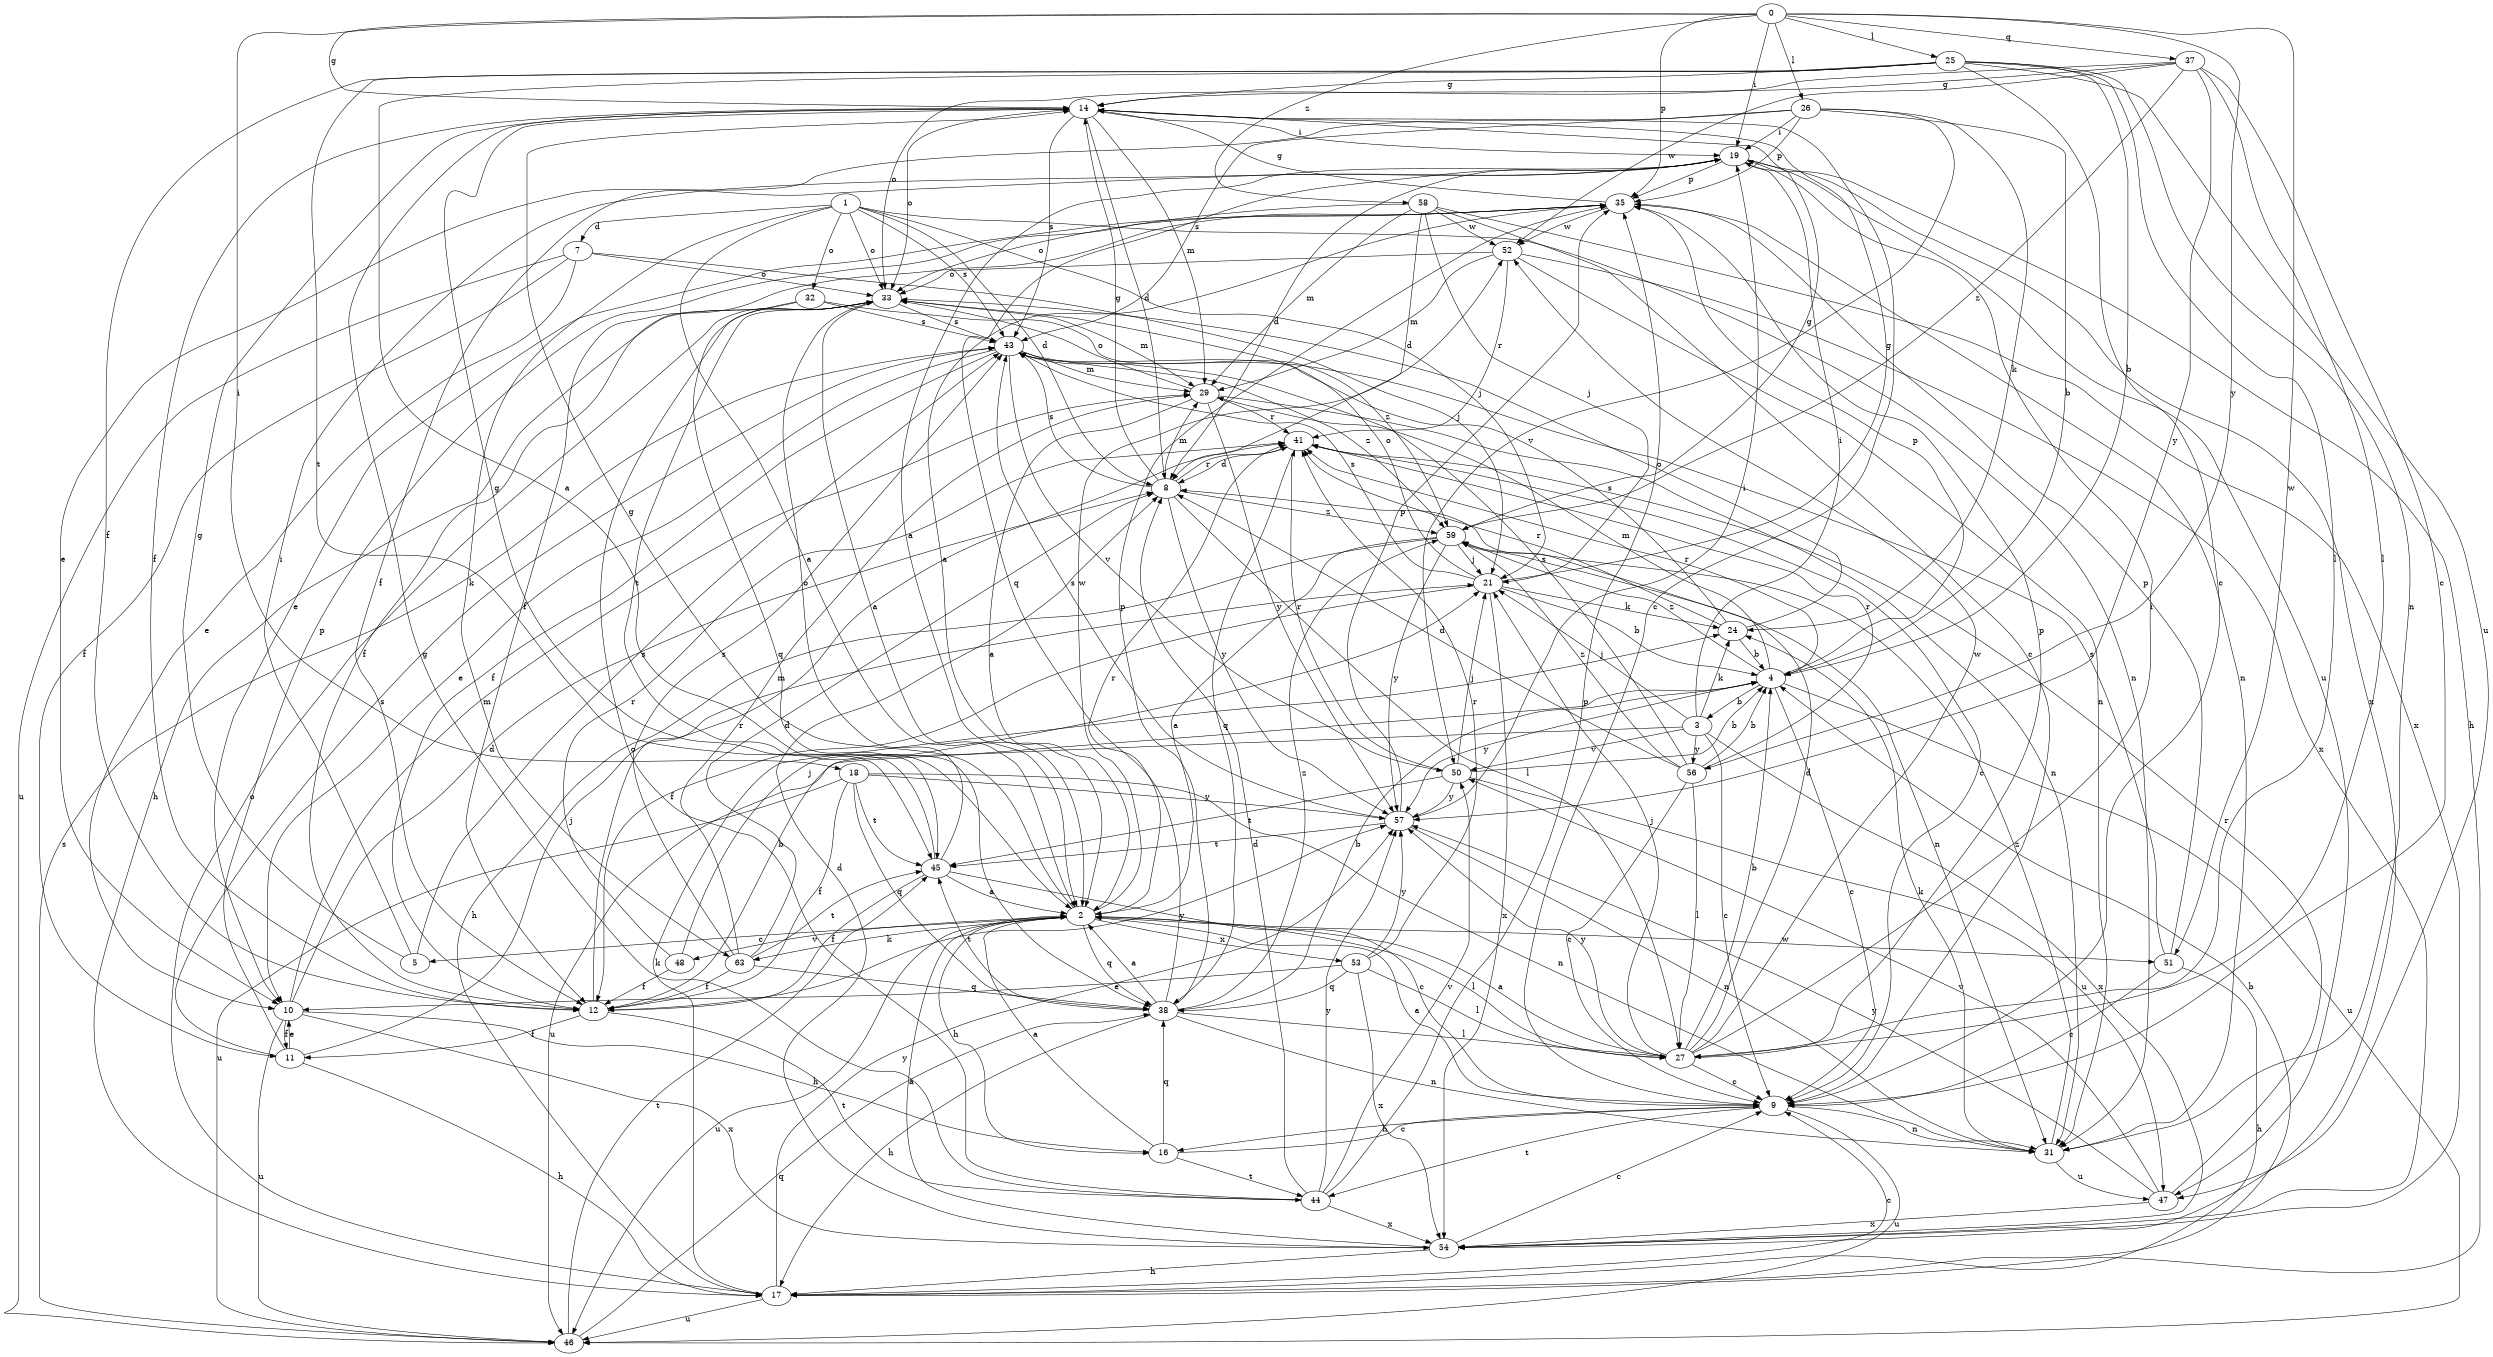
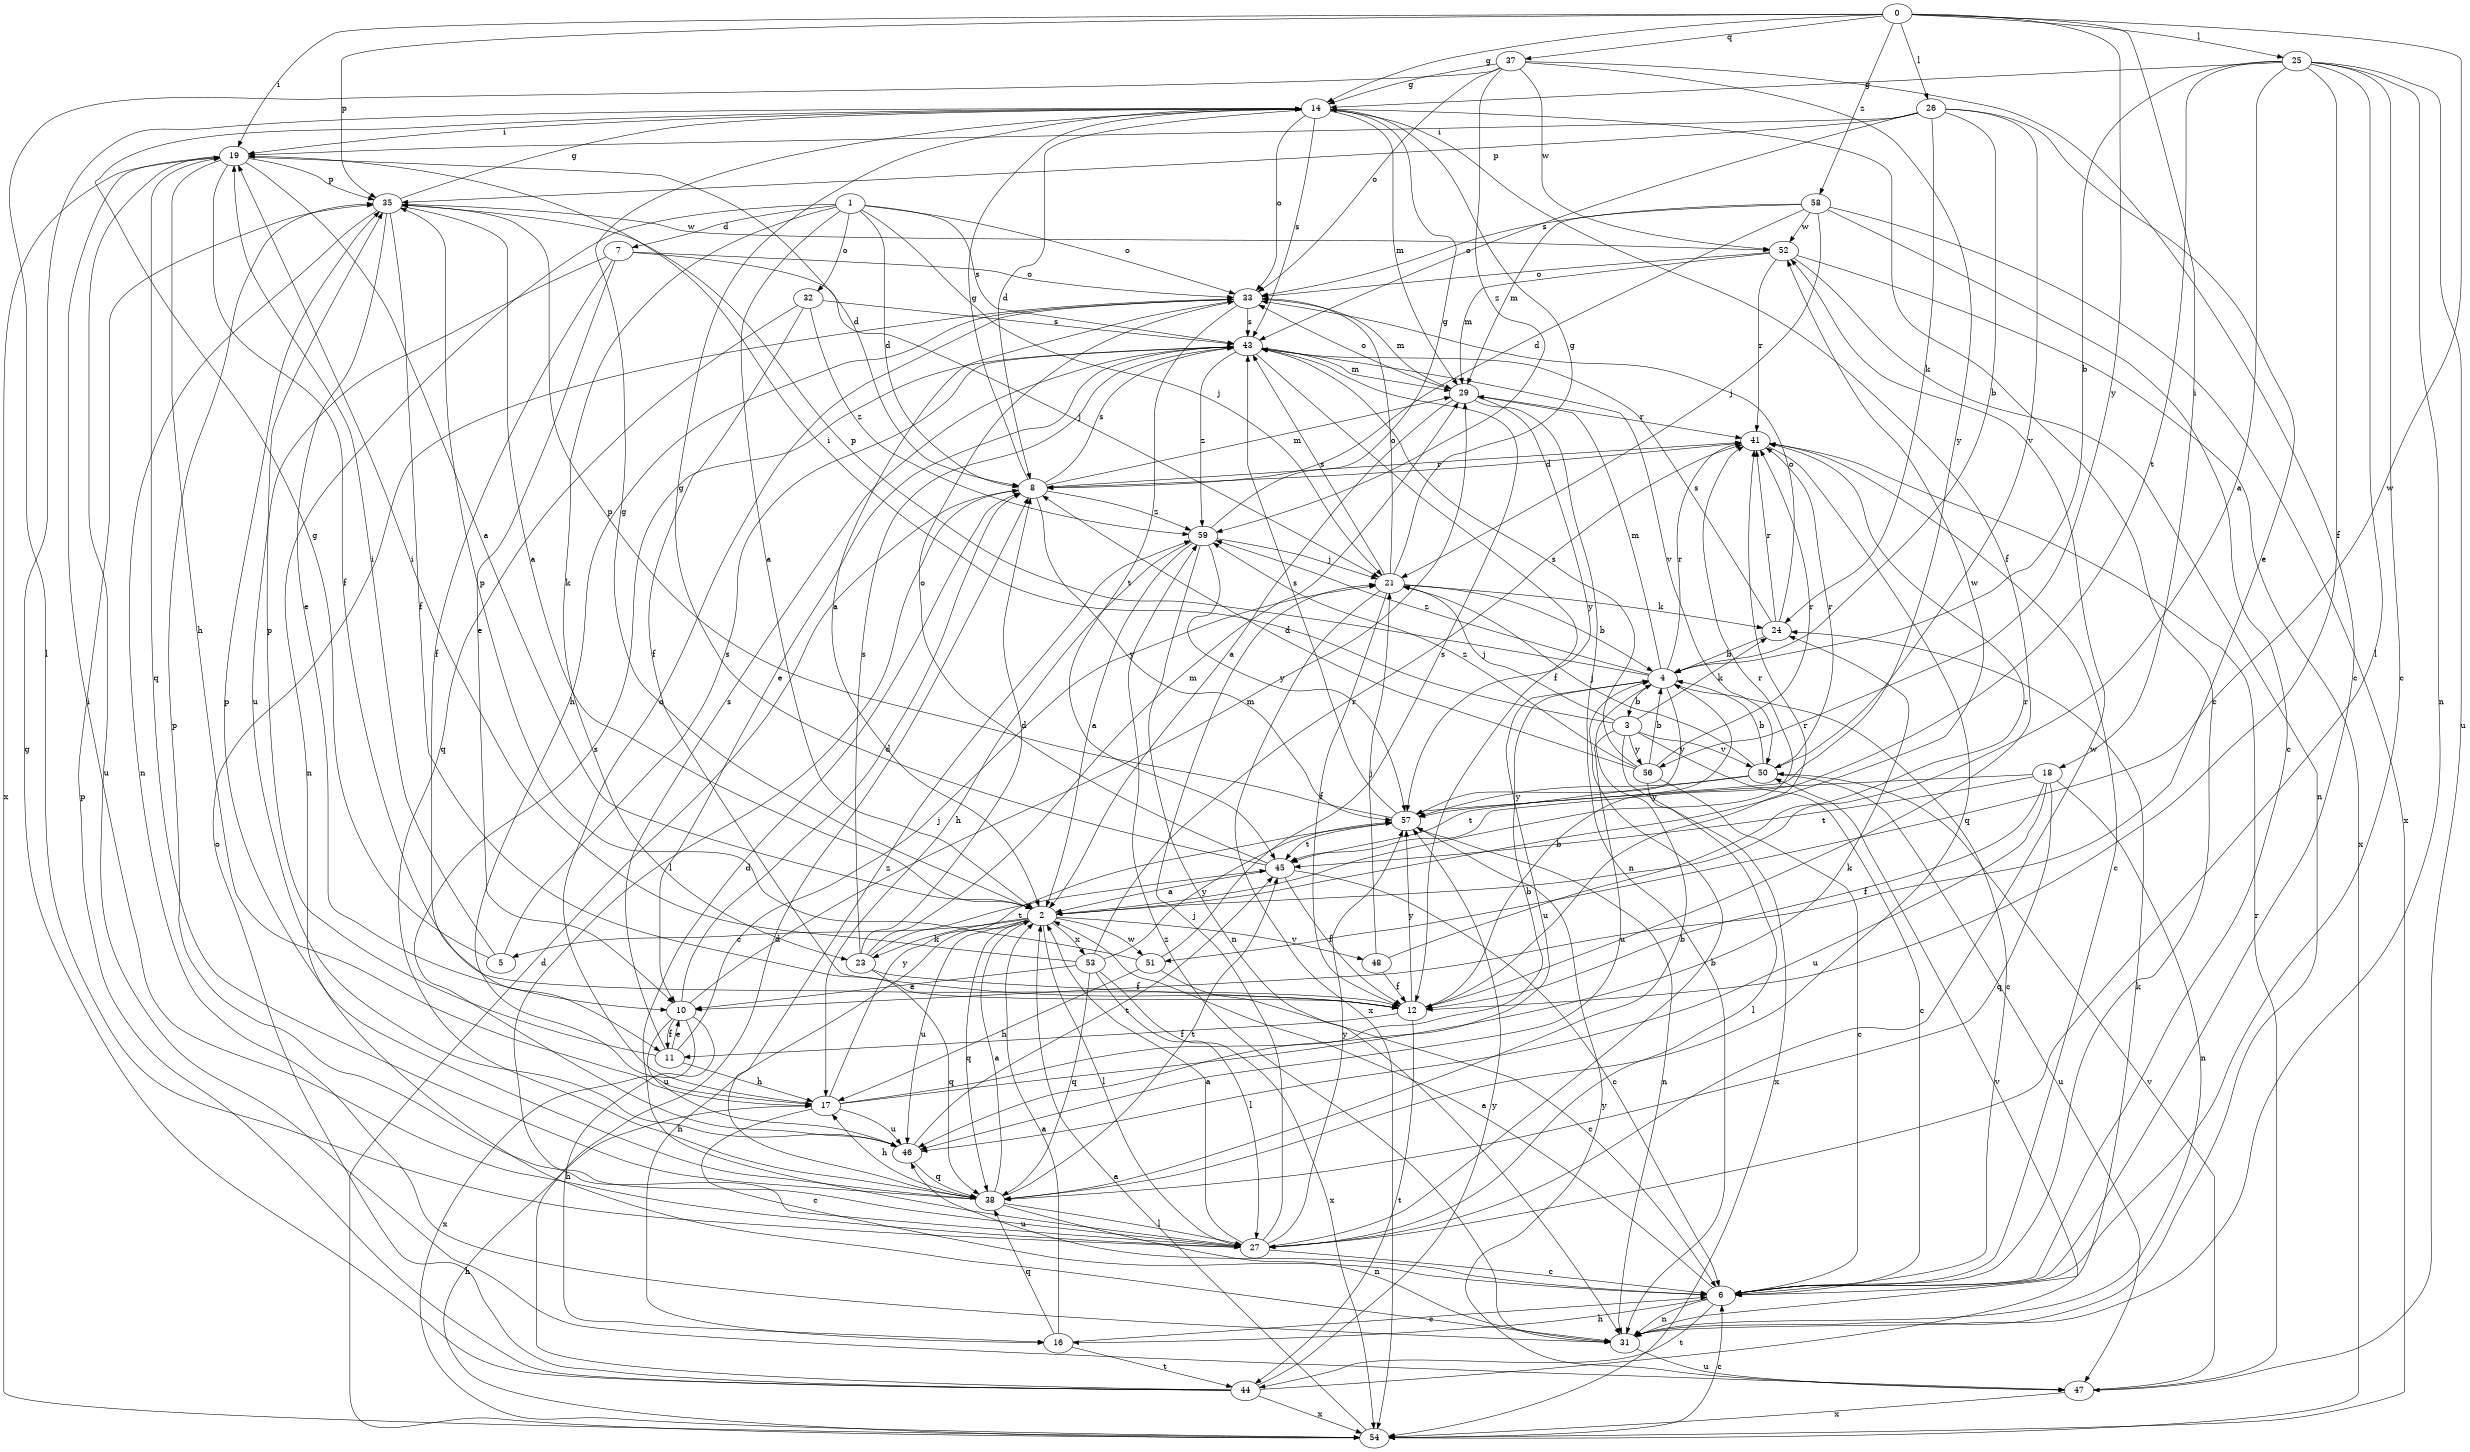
edge "57" -> "19": now "53" -> "19"
node "63": label "63" -> "23"
node "9": label "9" -> "6"
